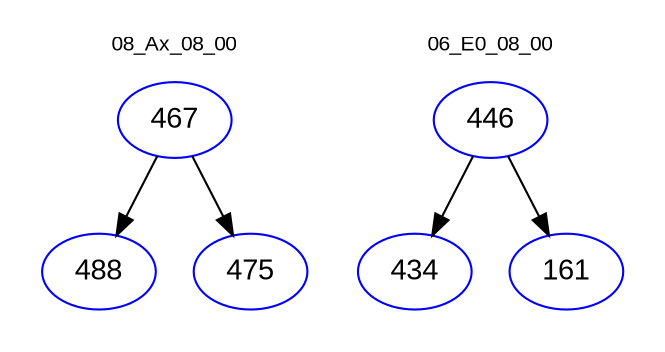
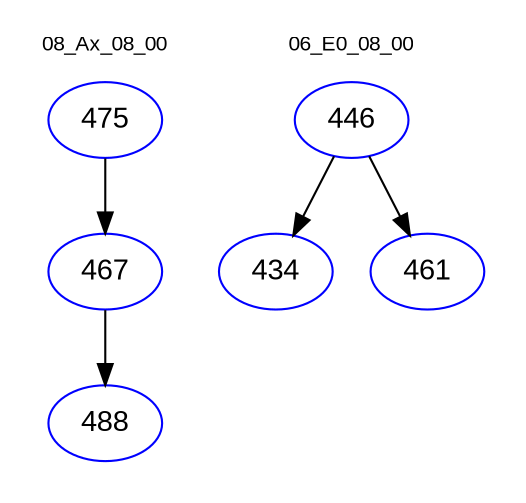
edge "467" -> "475": reversed
node "161": label "161" -> "461"
